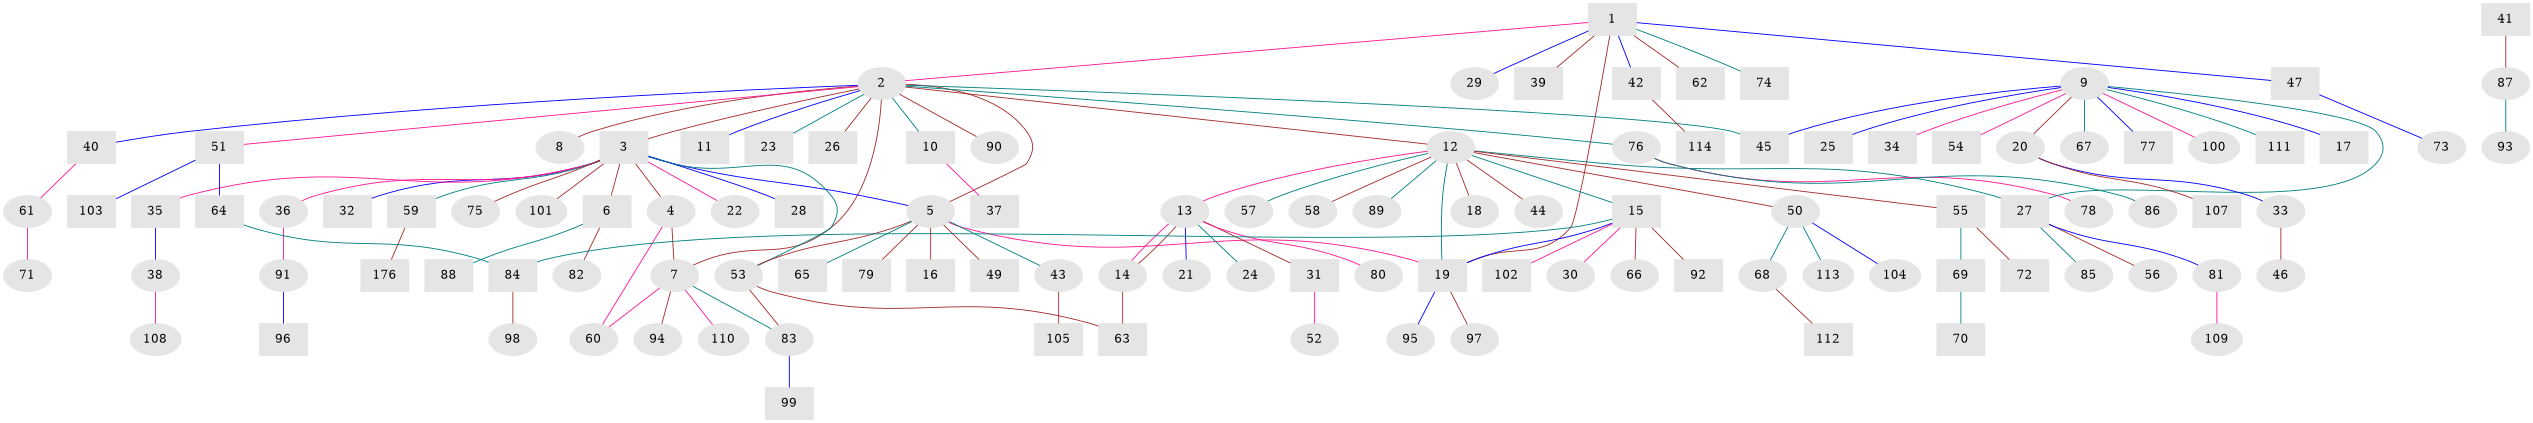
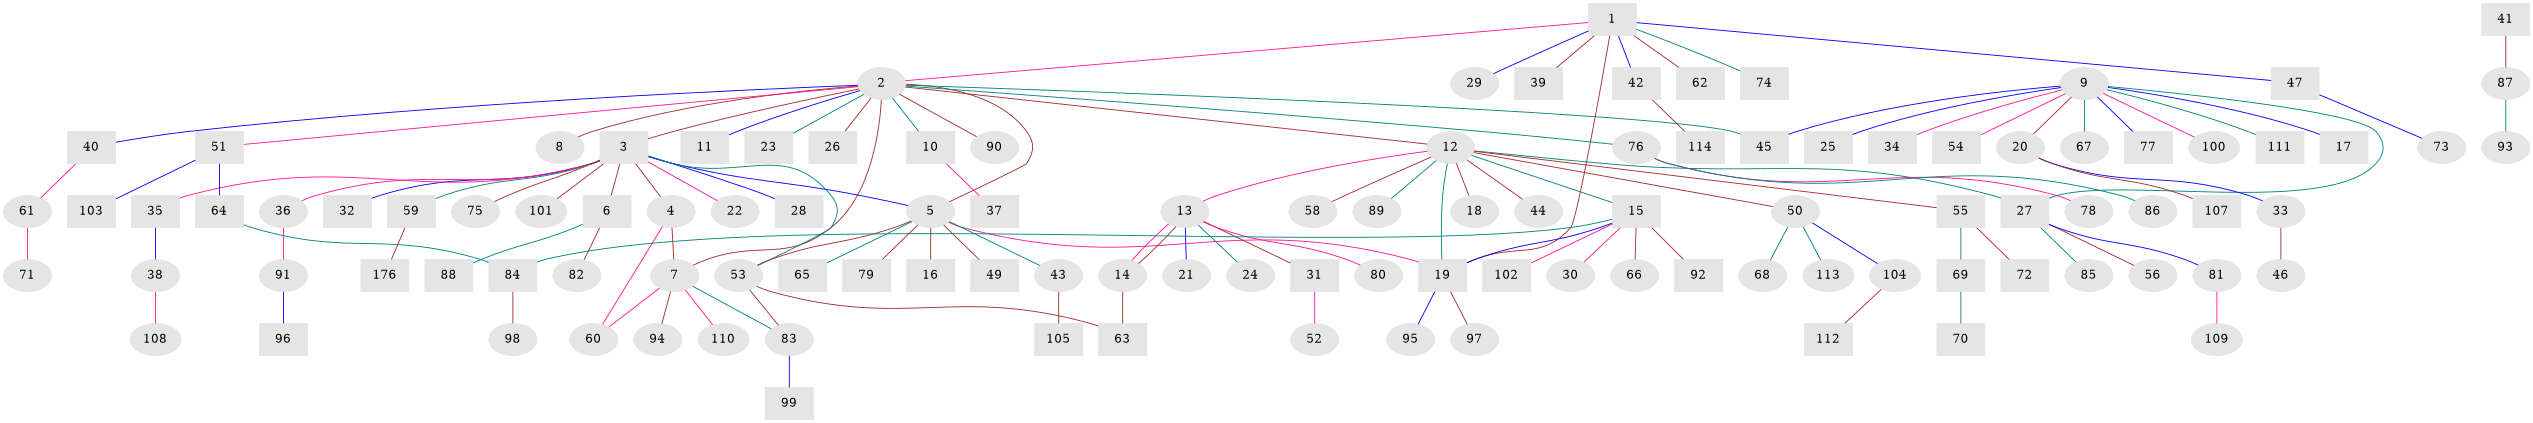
node "57": removed
edge "68" -- "112": now "104" -- "112"
